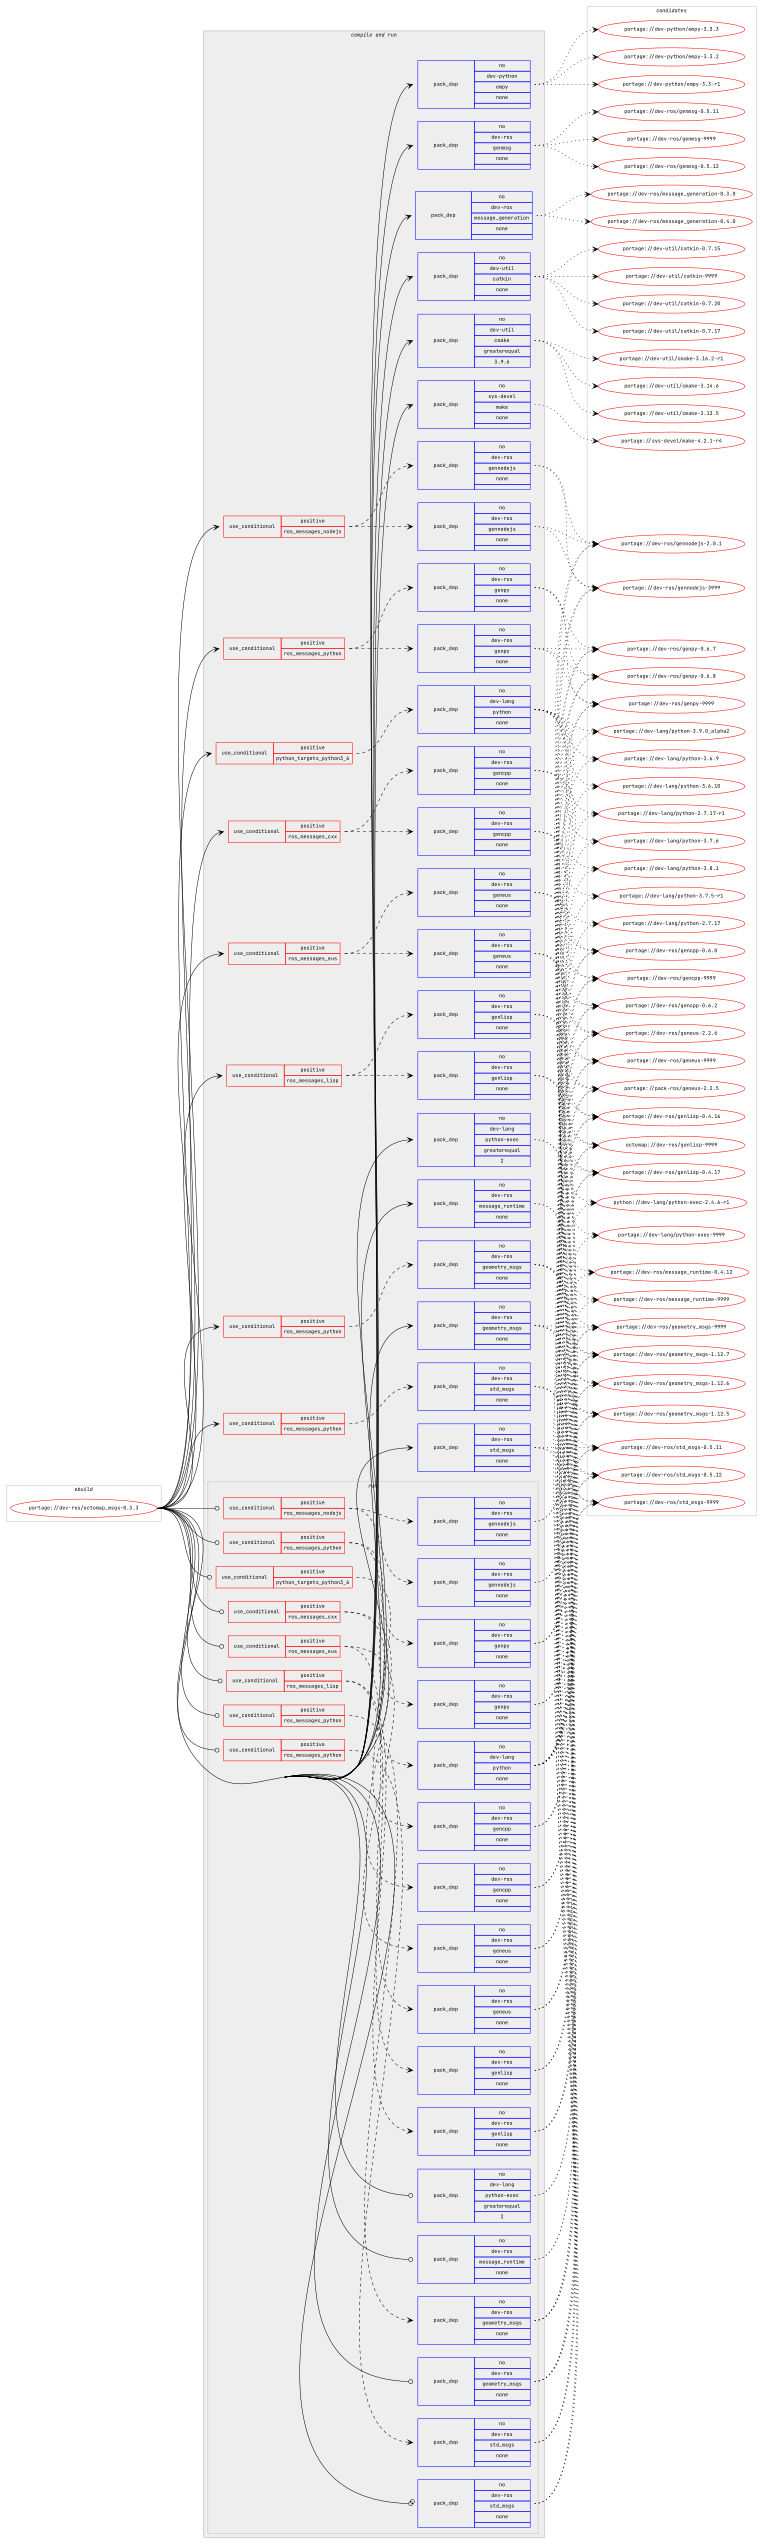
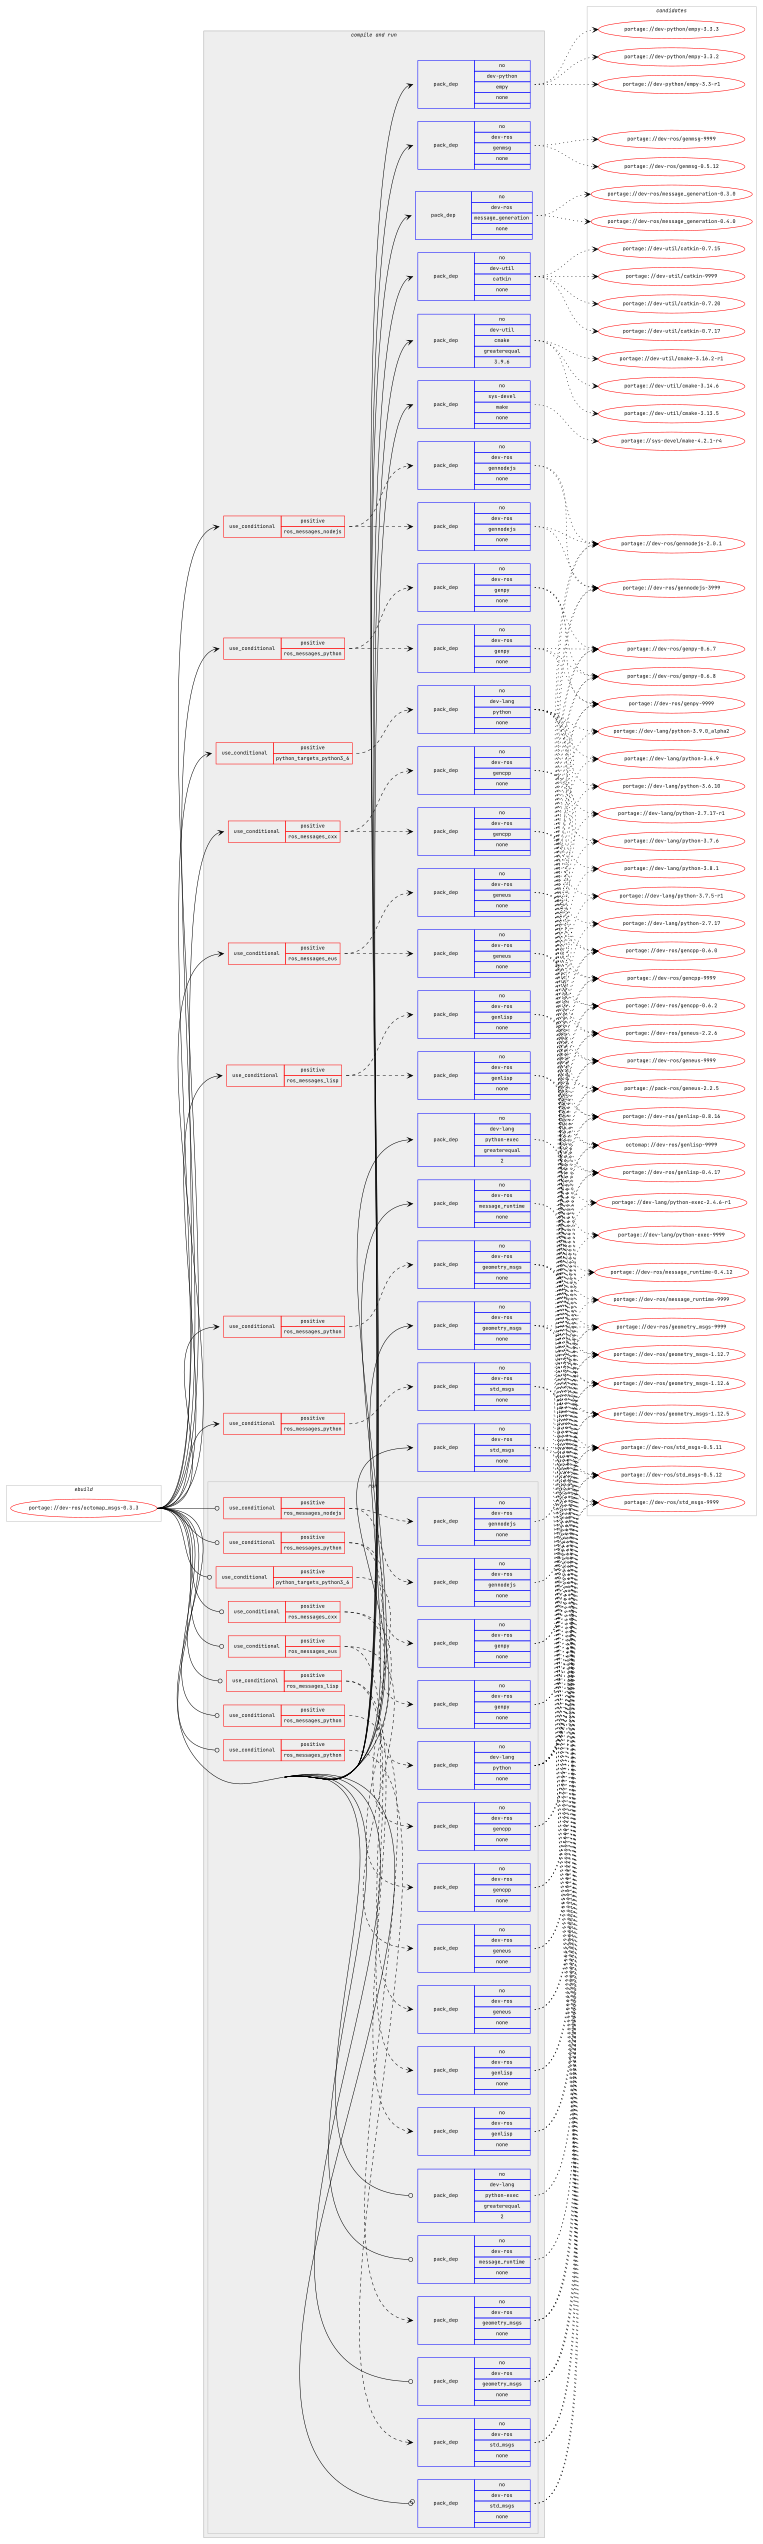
node "portage://dev-ros/genmsg-0.5.11": removed
node "portage://dev-ros/genlisp-0.4.16": label "portage://dev-ros/genlisp-0.4.16" -> "portage://dev-ros/genlisp-0.8.16"
node "python://dev-lang/python-exec-2.4.6-r1": label "python://dev-lang/python-exec-2.4.6-r1" -> "portage://dev-lang/python-exec-2.4.6-r1"
